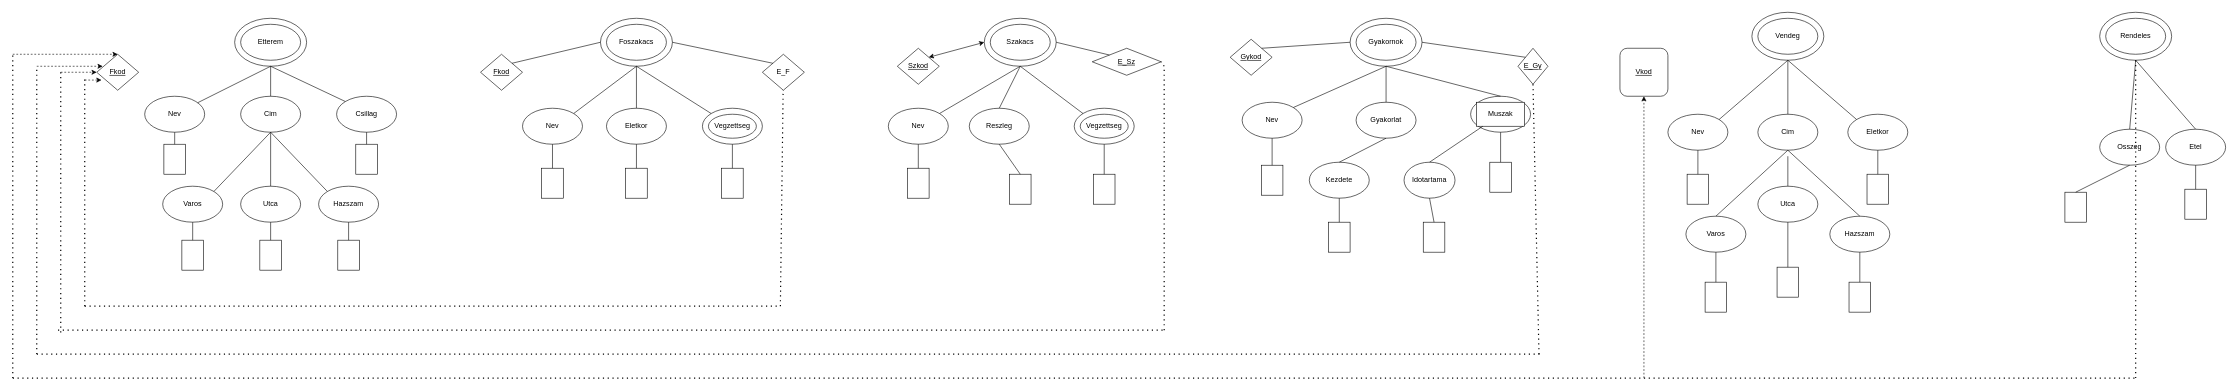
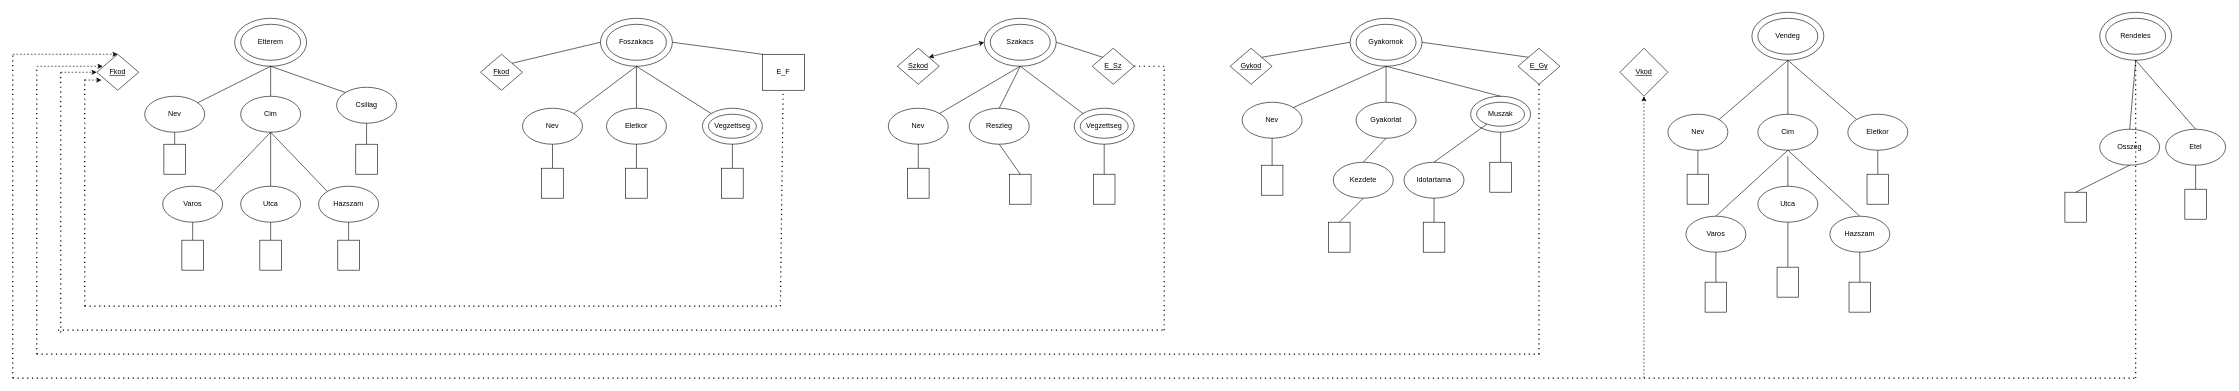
node "Gykod": moved (1251, 57) -> (1251, 66)
node "E_Sz": size 69x27 -> 42x36
node "E_Gy": size 30x36 -> 42x36
node "E_F": shape diamond -> rectangle
node "Vkod": shape rounded rectangle -> diamond
node "Csillag": moved (366, 114) -> (366, 105)
node "Muszak": shape rectangle -> ellipse
node "Kezdete": moved (1340, 180) -> (1364, 180)
node "Idotartama": size 51x36 -> 60x36
